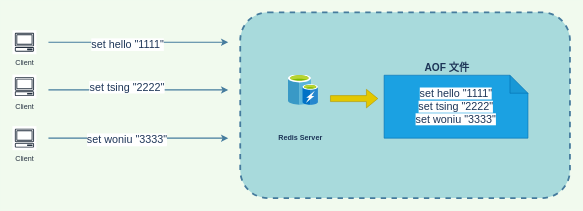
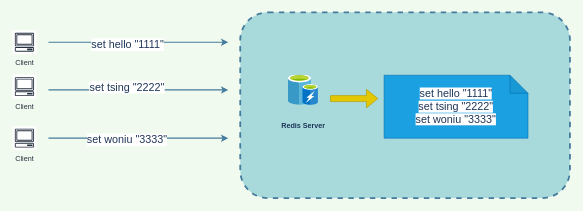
node "AOF 文件": removed
node "Redis Server": moved (300, 138) -> (303, 126)
